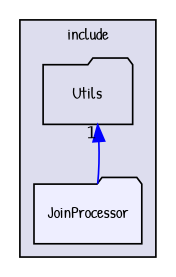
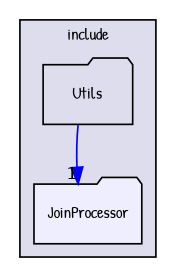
edge "JoinProcessor" -> "Utils": reversed
